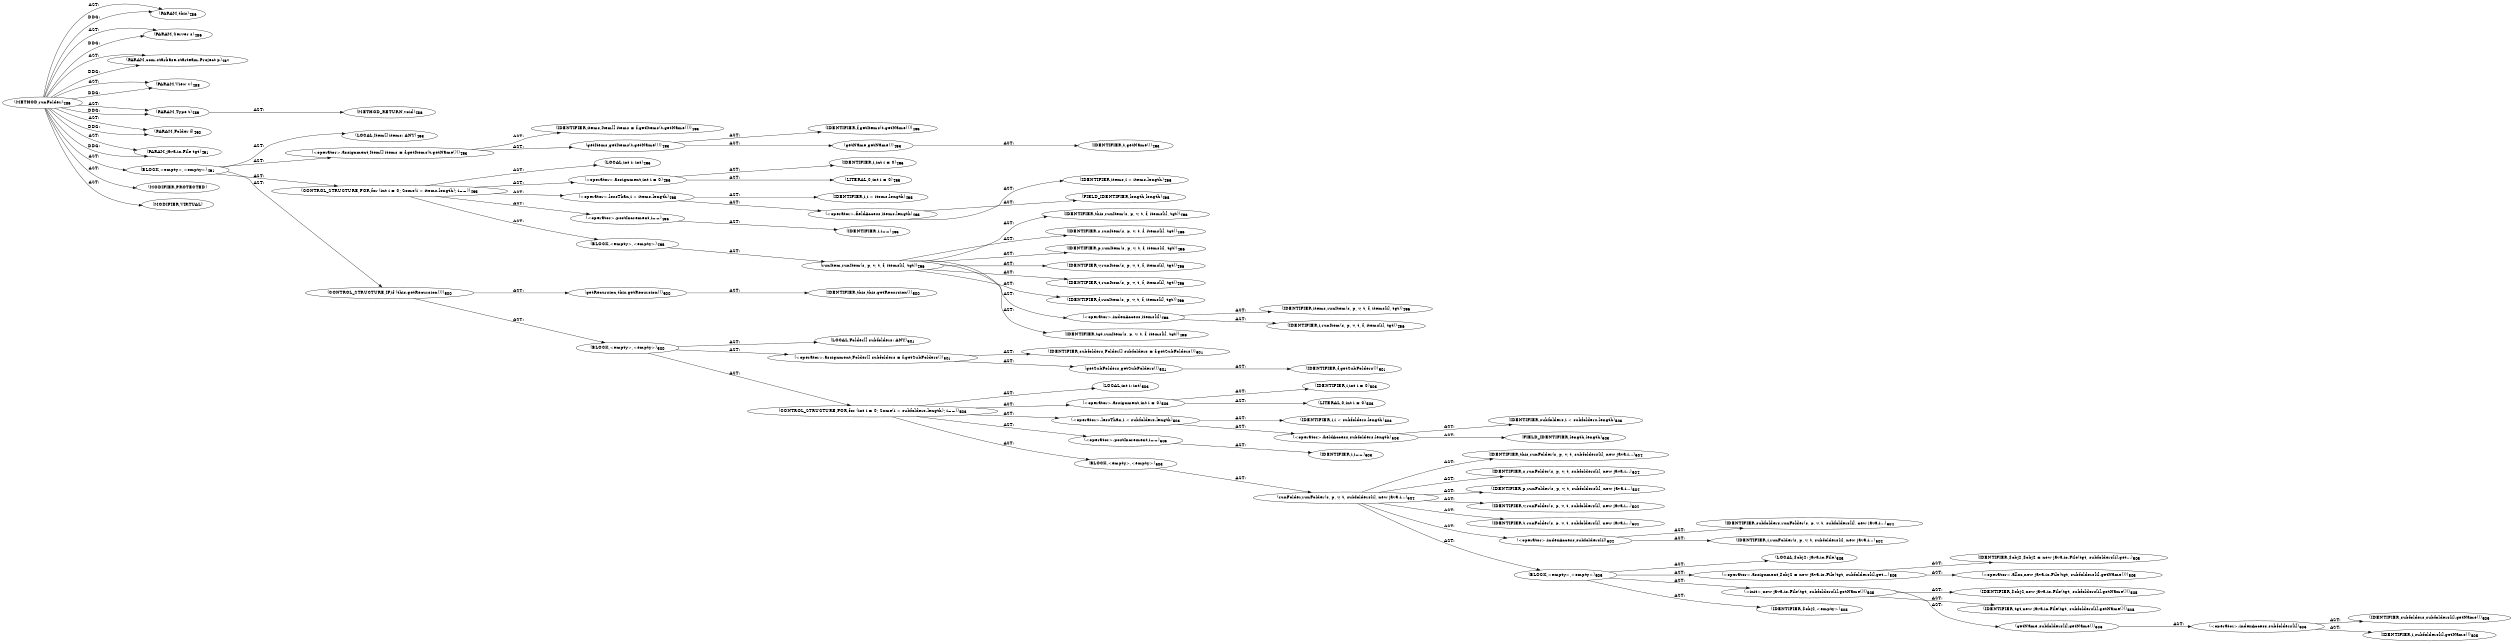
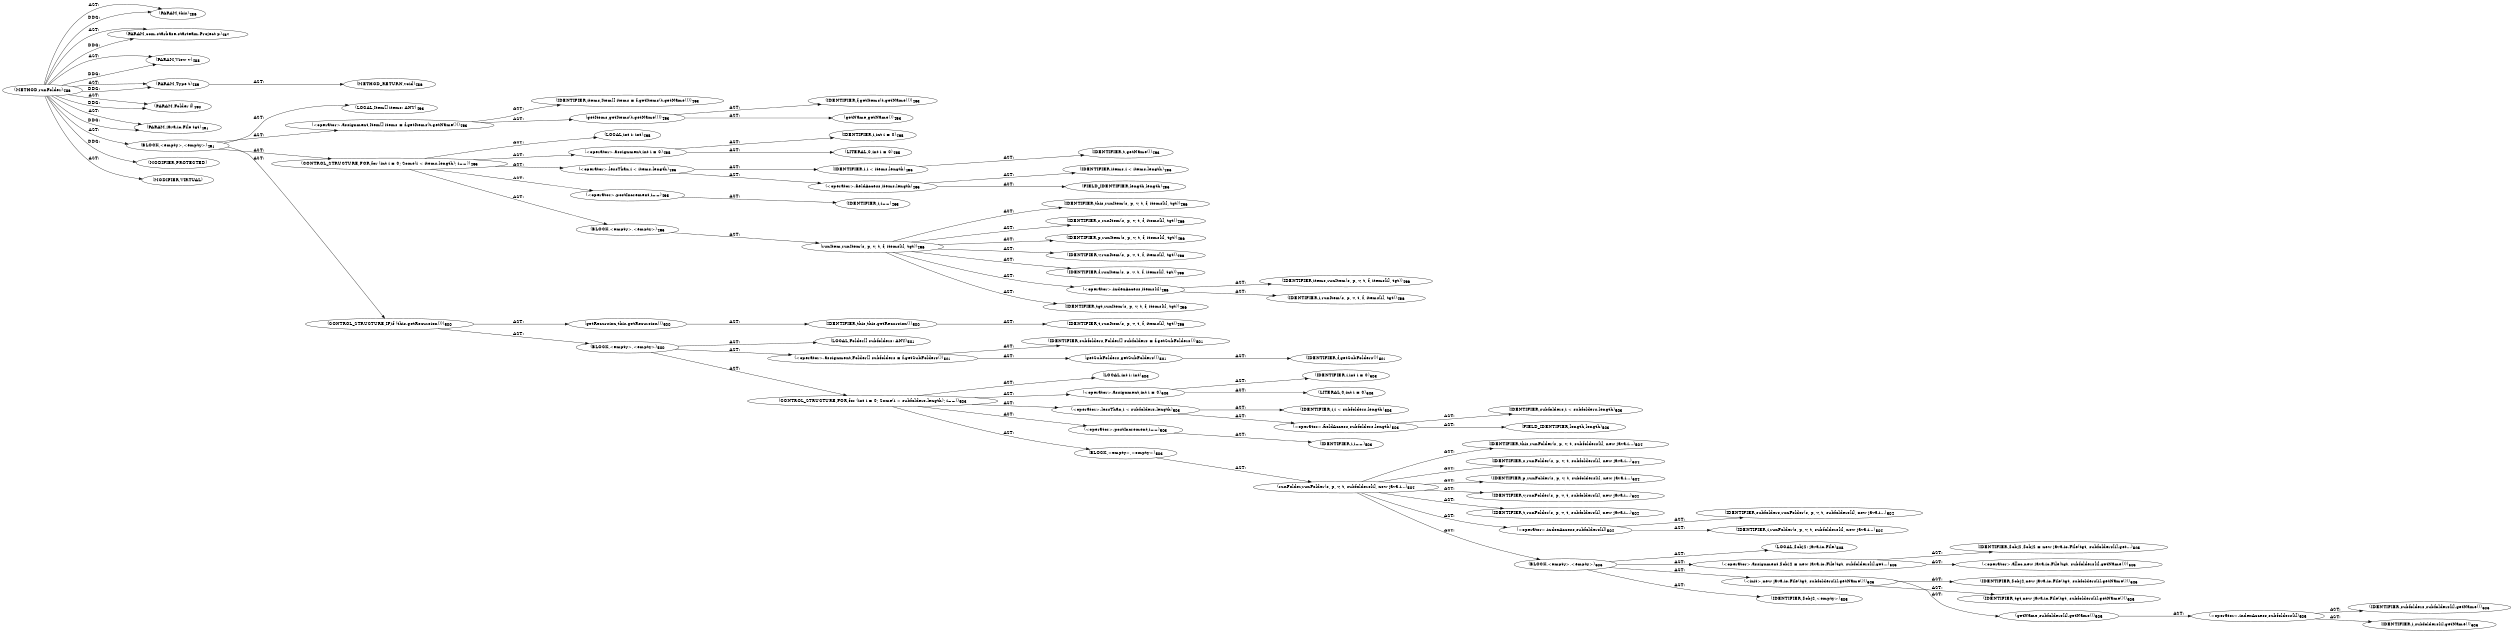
node "(PARAM,Server s)": removed
edge "(getName,getName())" -> "(IDENTIFIER,t,getName())": now "(IDENTIFIER,i,i < items.length)" -> "(IDENTIFIER,t,getName())"
edge "(METHOD,runFolder)" -> "(MODIFIER,PROTECTED)": label "AST: " -> "DDG: "
edge "(runItem,runItem(s, p, v, t, f, items[i], tgt))" -> "(IDENTIFIER,t,runItem(s, p, v, t, f, items[i], tgt))": now "(IDENTIFIER,this,this.getRecursion())" -> "(IDENTIFIER,t,runItem(s, p, v, t, f, items[i], tgt))"
